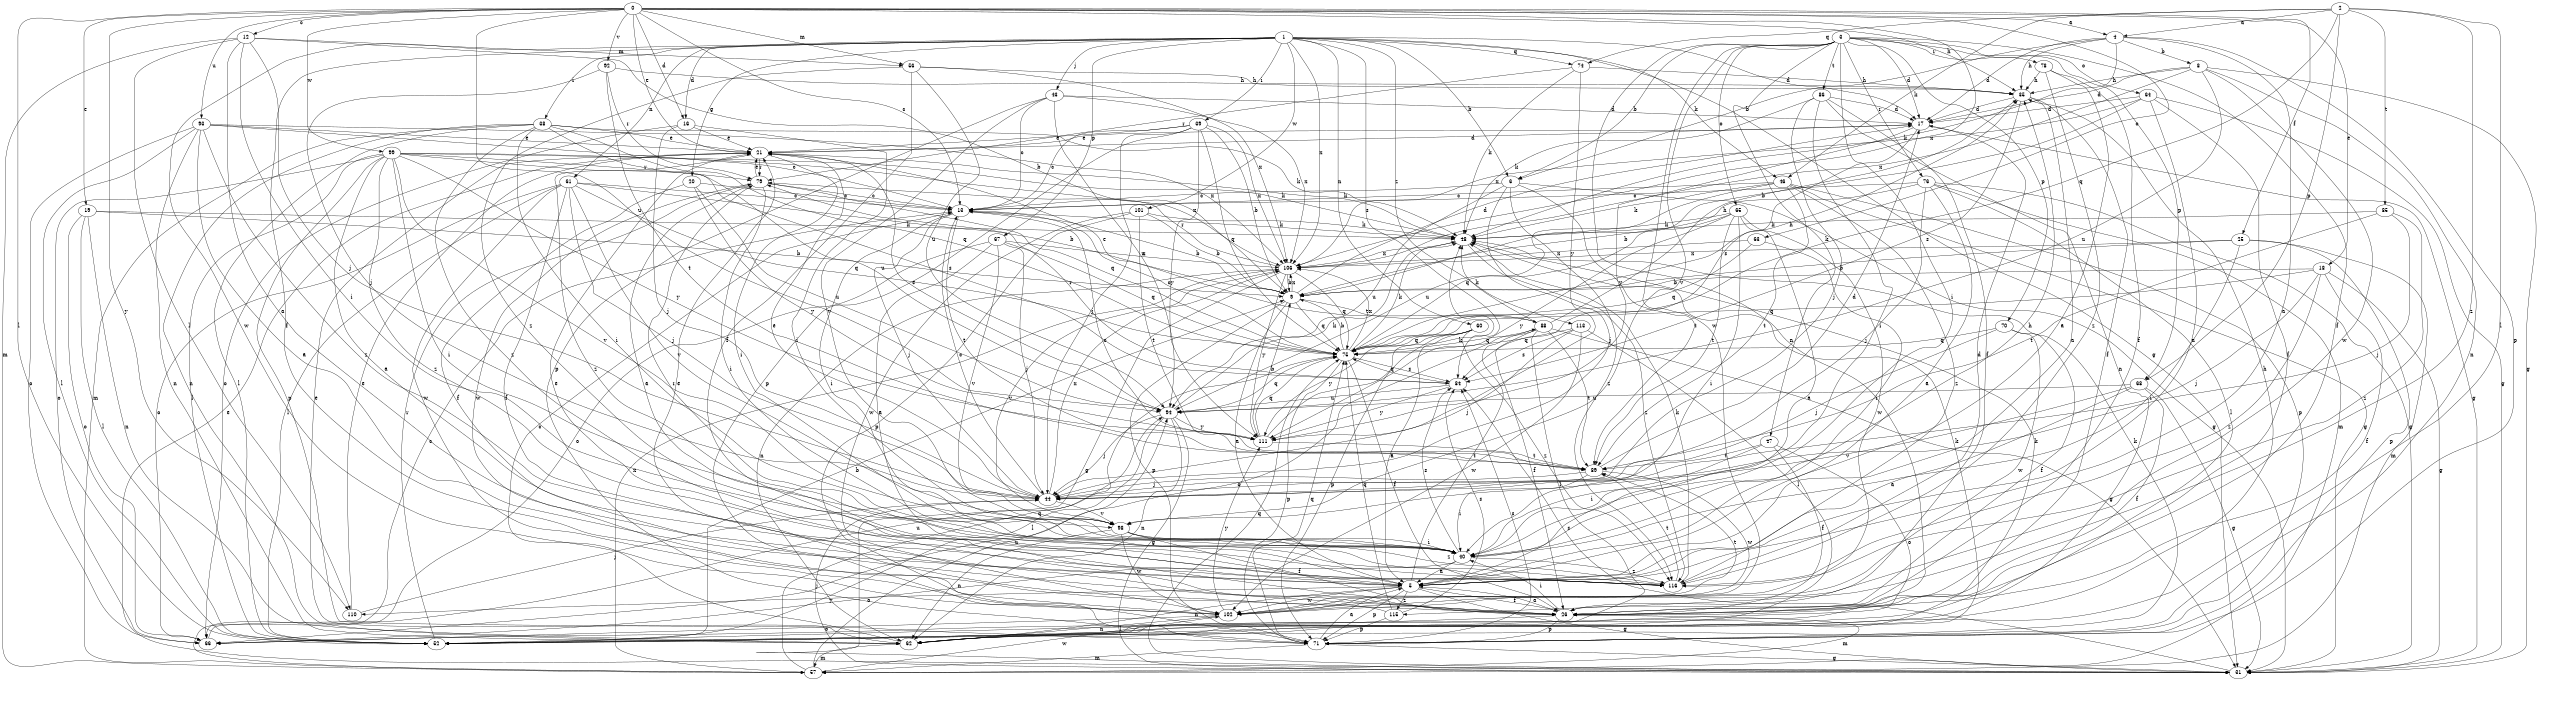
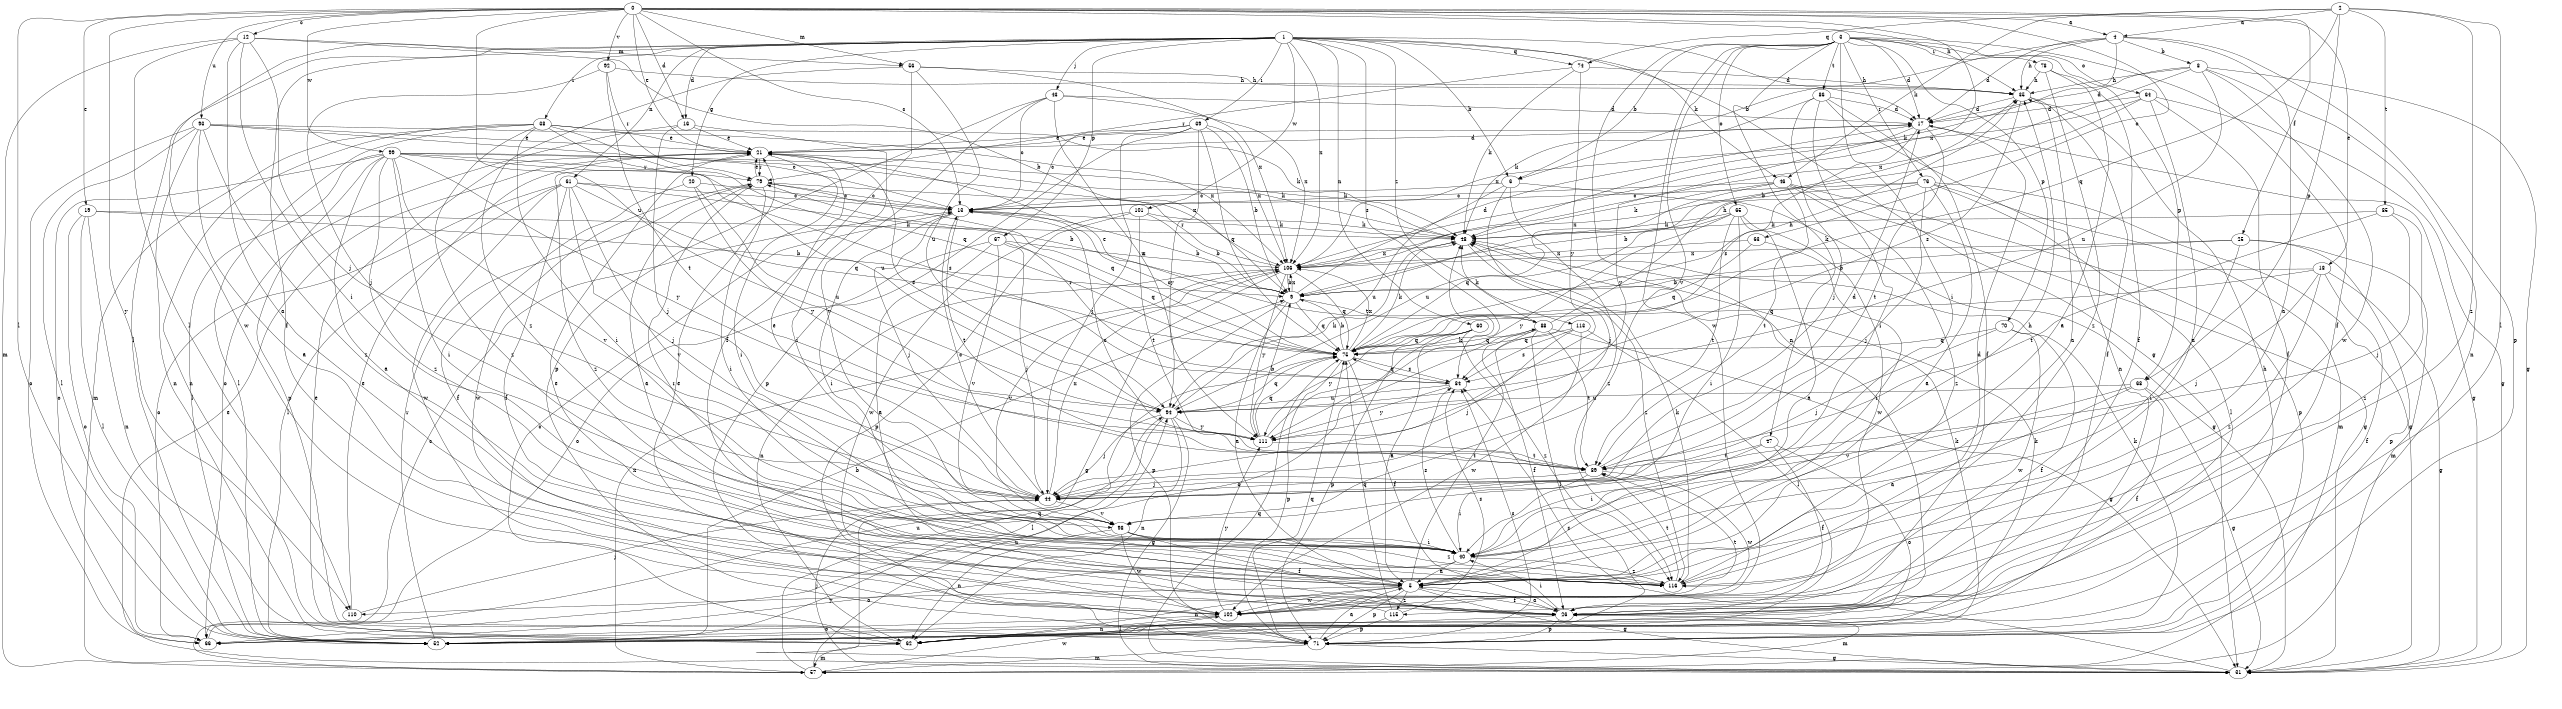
edge "1" -> "52": added, label "l"
edge "76" -> "106": added, label "x"
edge "6" -> "89": now "17" -> "89"
